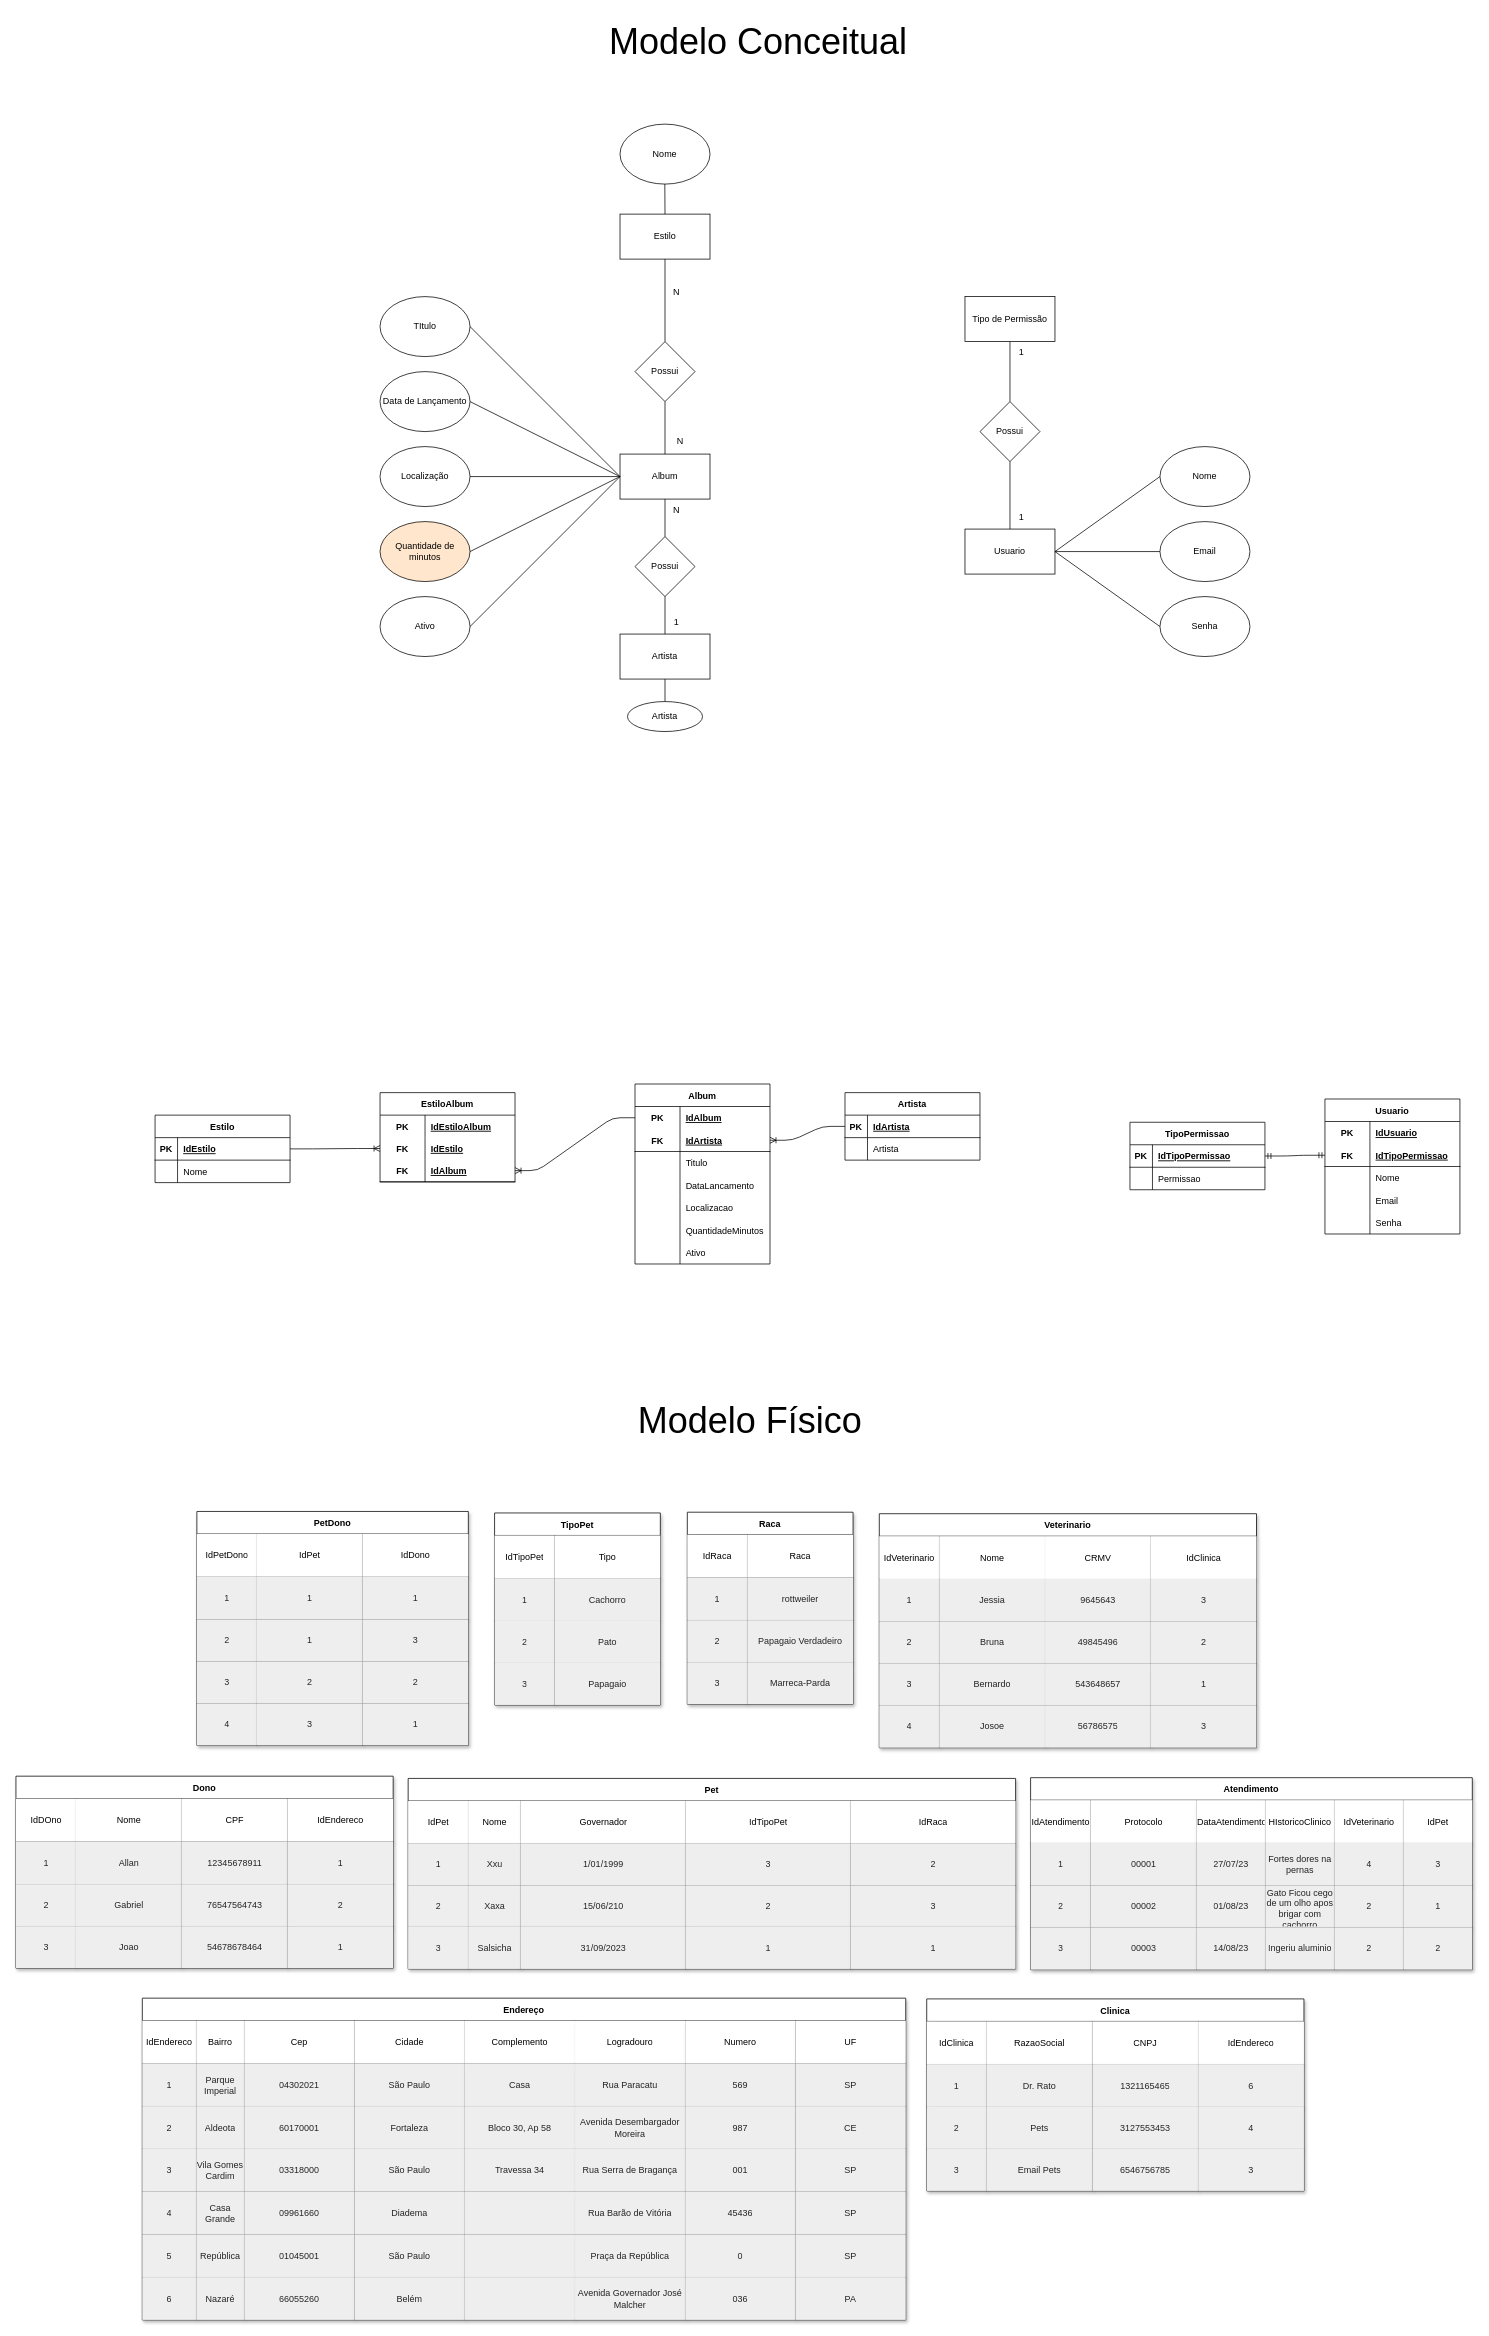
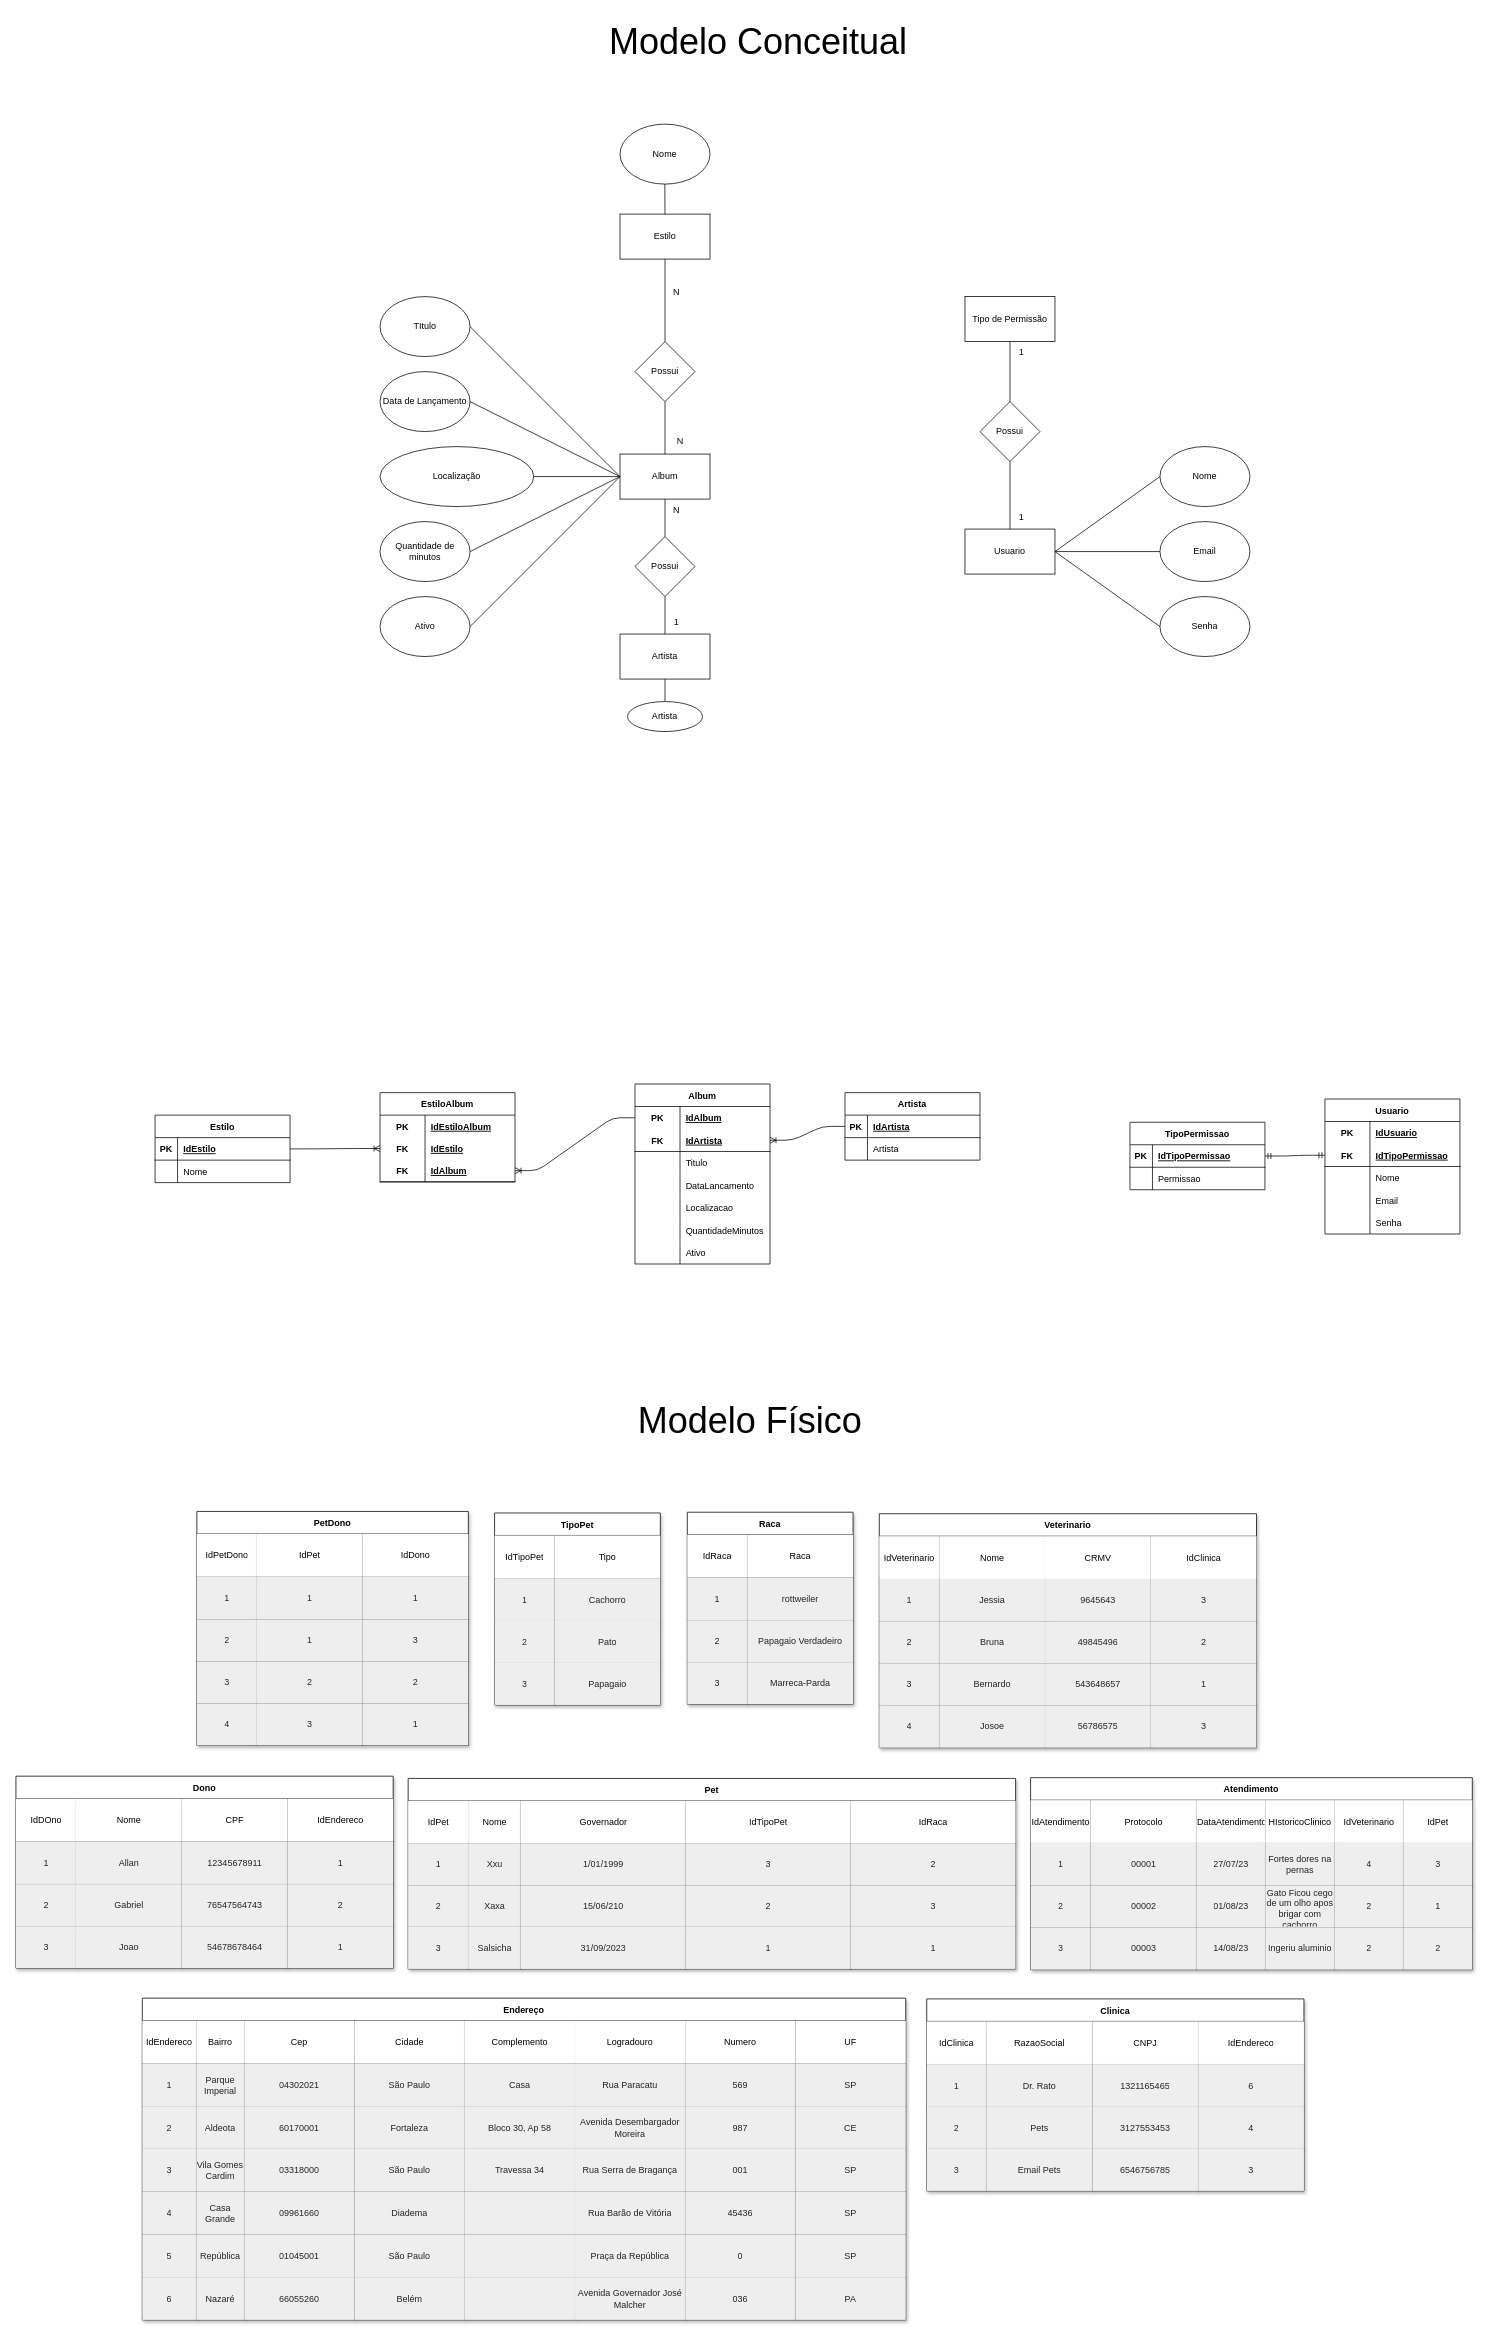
node "Localização": size 90x60 -> 154x60
node "Quantidade de minutos": fillcolor #ffe6cc -> #ffffff
